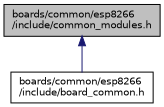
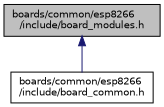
node "boards/common/esp8266 /include/common_modules.h": label "boards/common/esp8266 /include/common_modules.h" -> "boards/common/esp8266 /include/board_modules.h"
